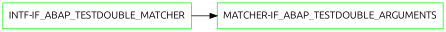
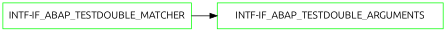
node "MATCHER-IF_ABAP_TESTDOUBLE_ARGUMENTS": label "MATCHER-IF_ABAP_TESTDOUBLE_ARGUMENTS" -> "INTF-IF_ABAP_TESTDOUBLE_ARGUMENTS"
